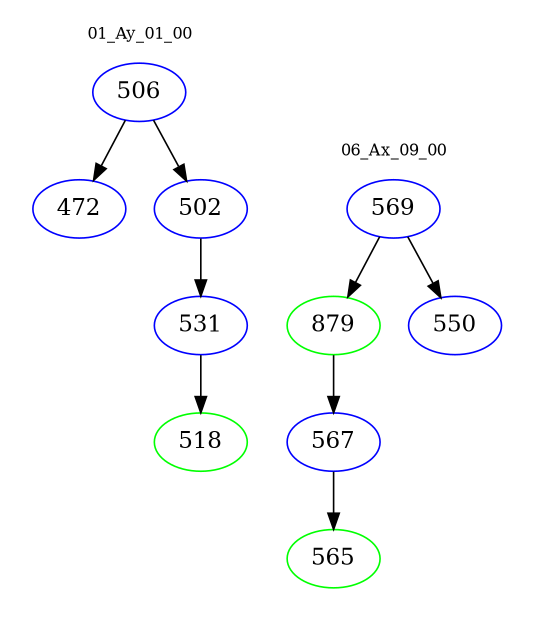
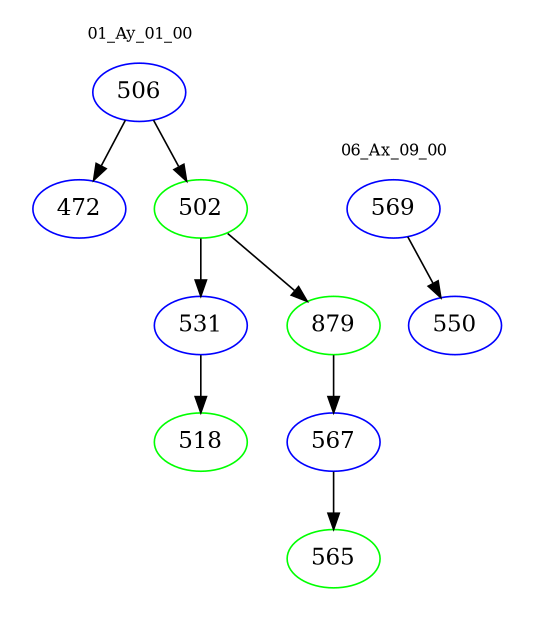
node "502": color blue -> green
edge "569" -> "879": now "502" -> "879"
